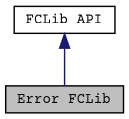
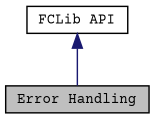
node "Error FCLib": label "Error FCLib" -> "Error Handling"
